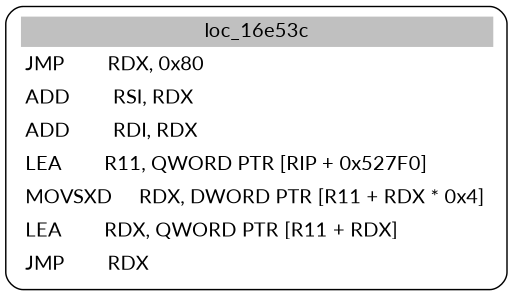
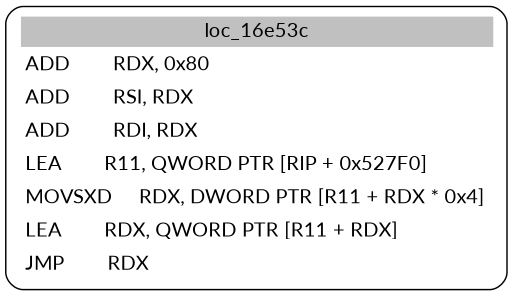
node "loc_16e53c": text "JMP        RDX, 0x80" -> "ADD        RDX, 0x80"
